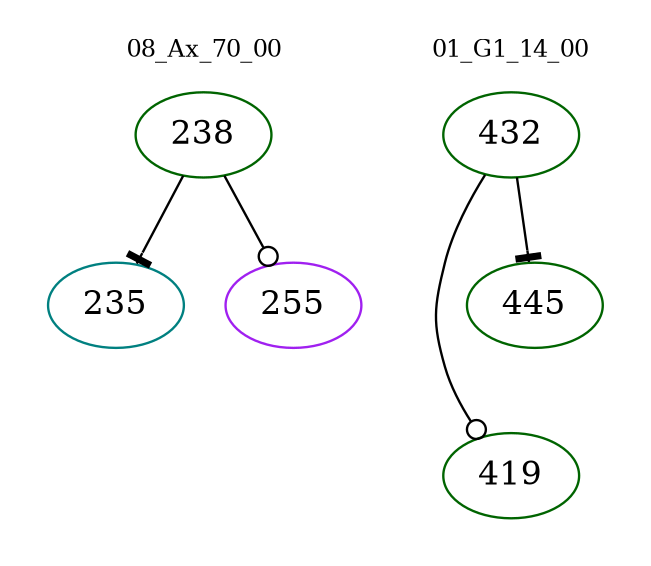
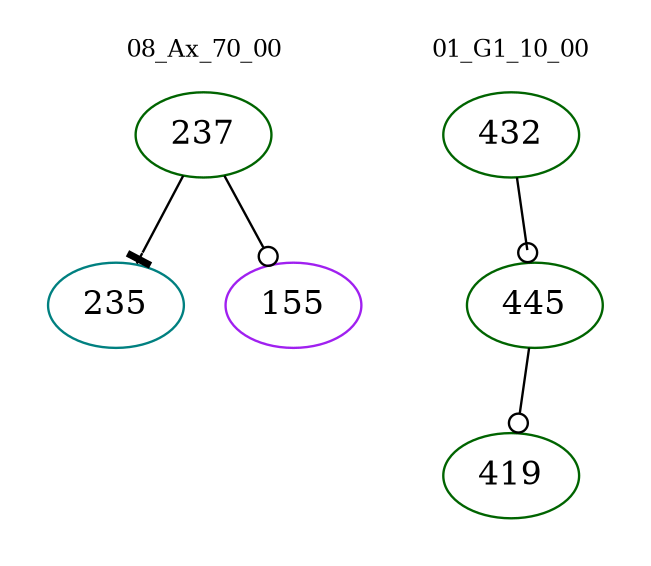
cluster "01_G1_14_00": label "01_G1_14_00" -> "01_G1_10_00"
node "238": label "238" -> "237"
edge "432" -> "445": arrowhead tee -> odot
edge "432" -> "419": now "445" -> "419"
node "255": label "255" -> "155"
